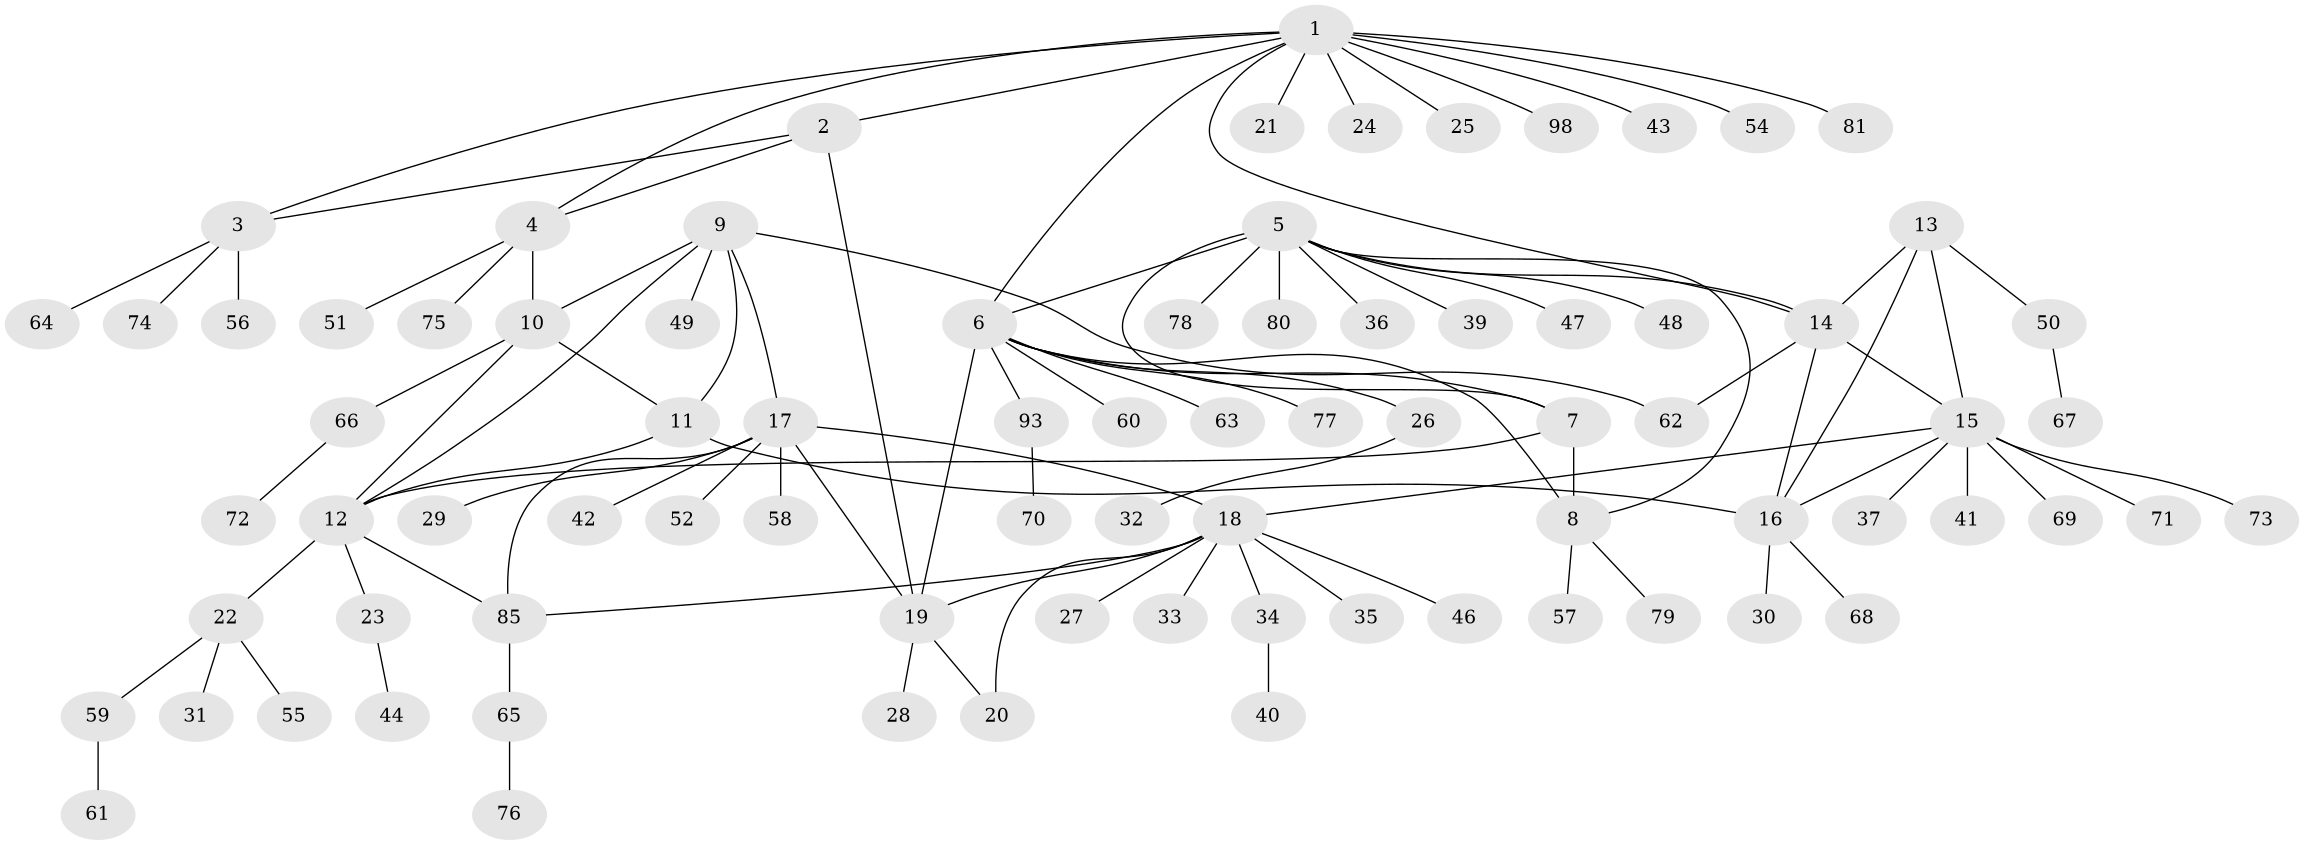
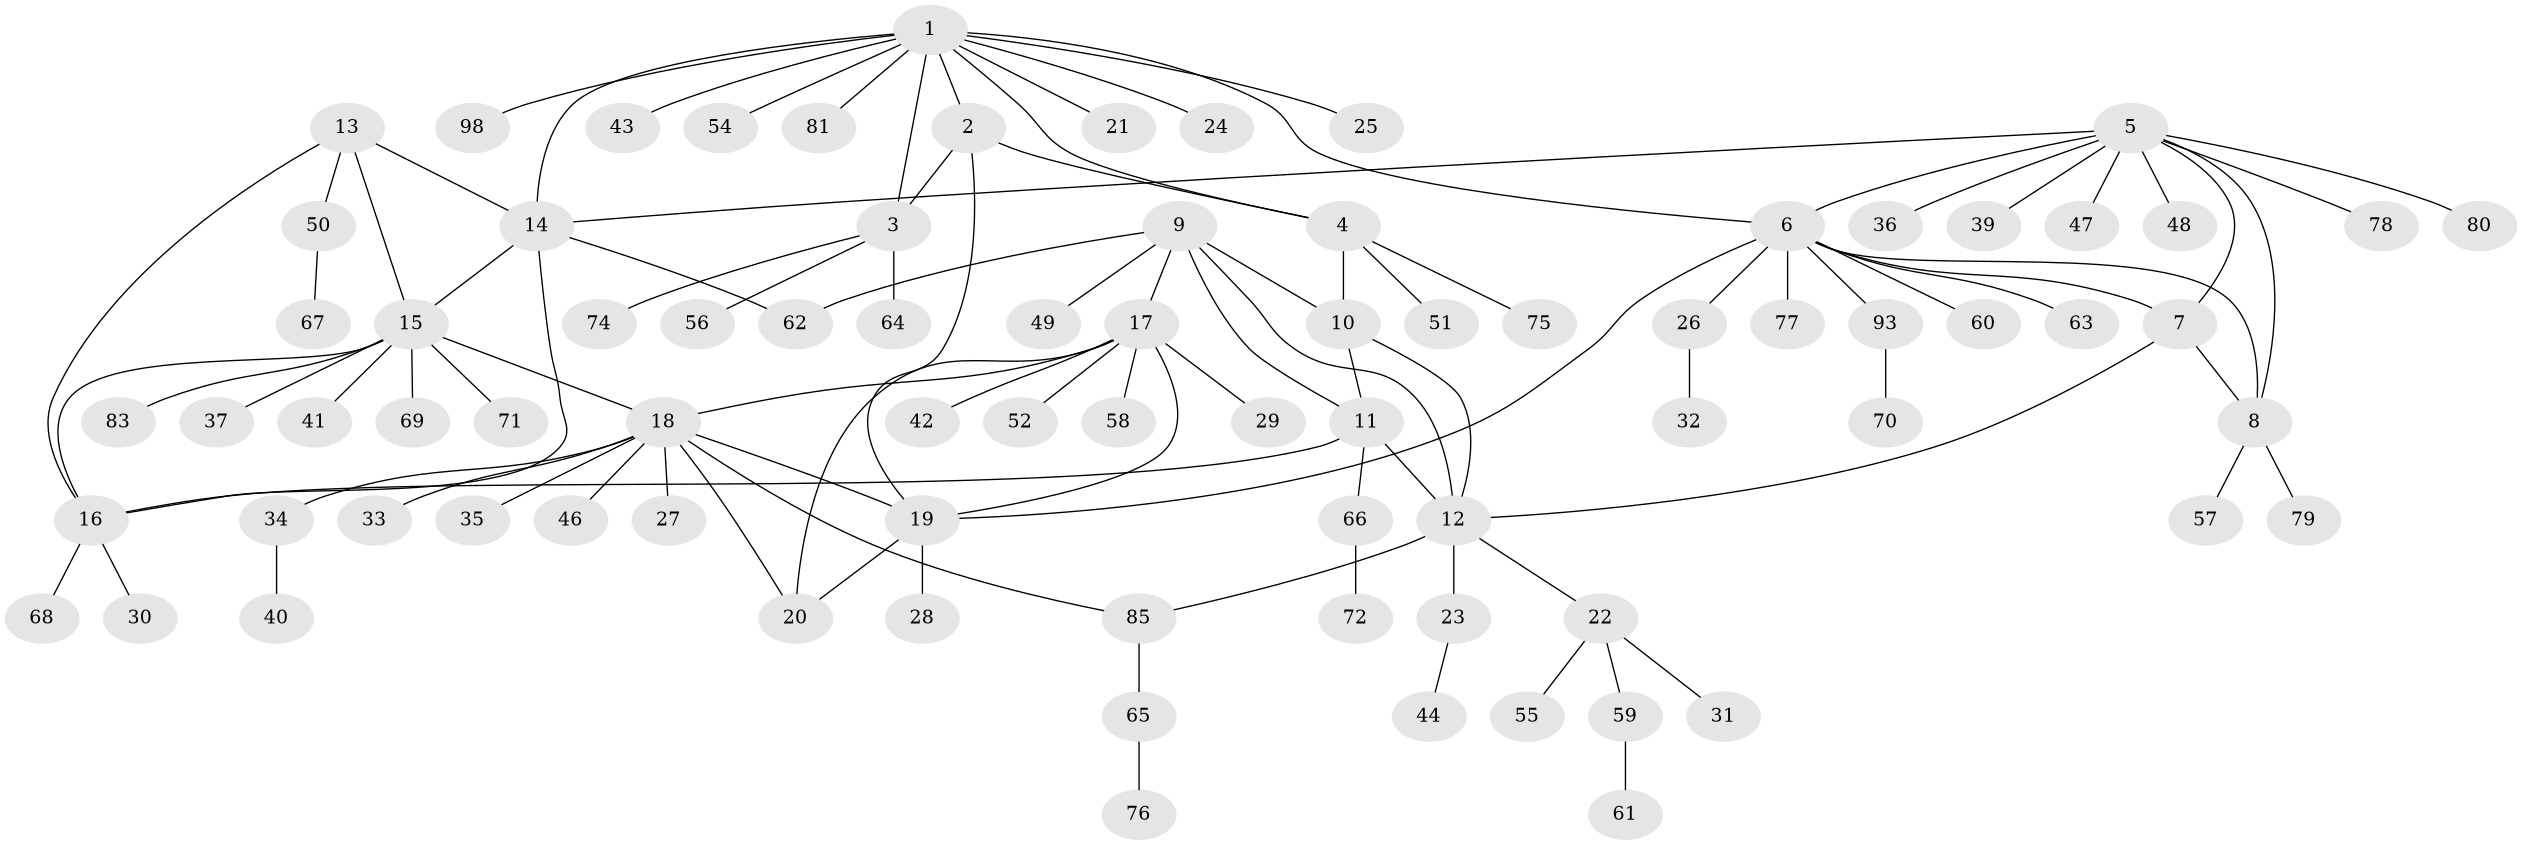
edge "10" -- "66": now "11" -- "66"
edge "17" -- "85": now "17" -- "20"
node "73": label "73" -> "83"
